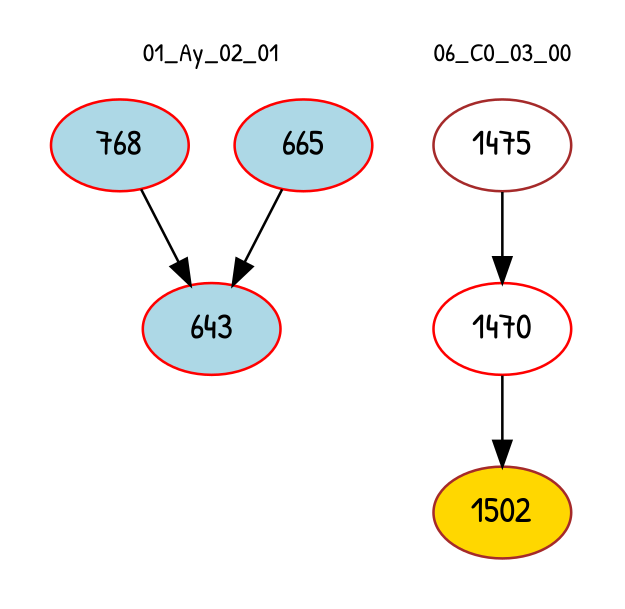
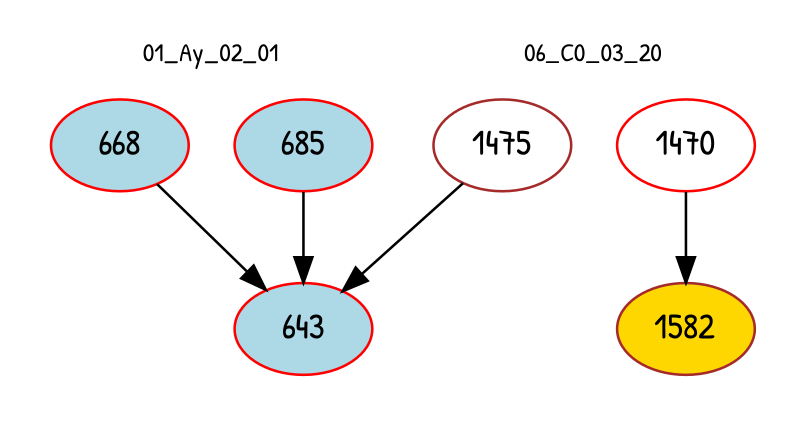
cluster "06_C0_03_00": label "06_C0_03_00" -> "06_C0_03_20"
node "768": label "768" -> "668"
node "665": label "665" -> "685"
edge "1475" -> "1470": now "1475" -> "643"
node "1502": label "1502" -> "1582"
